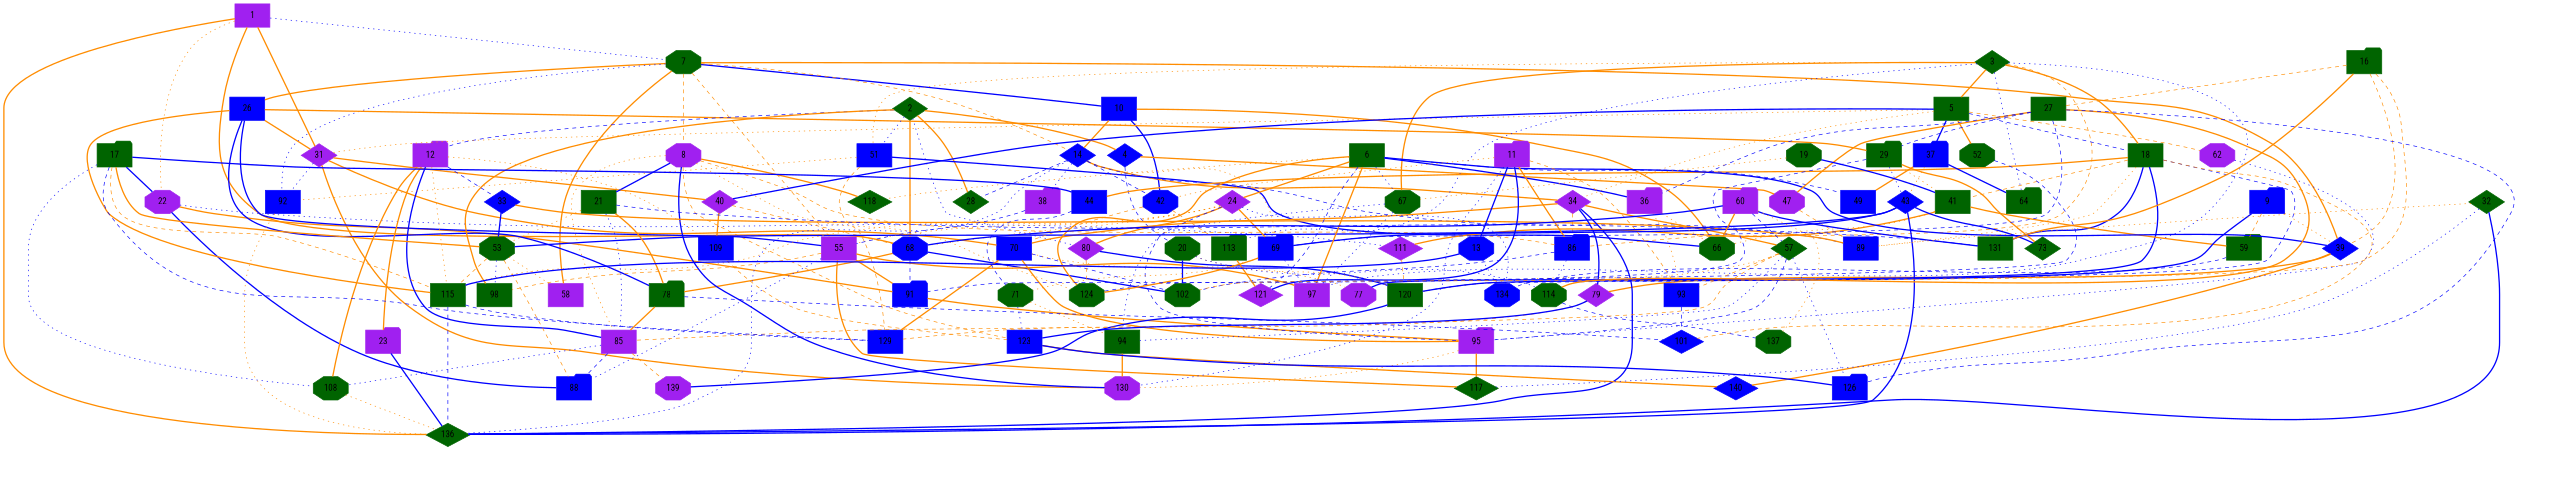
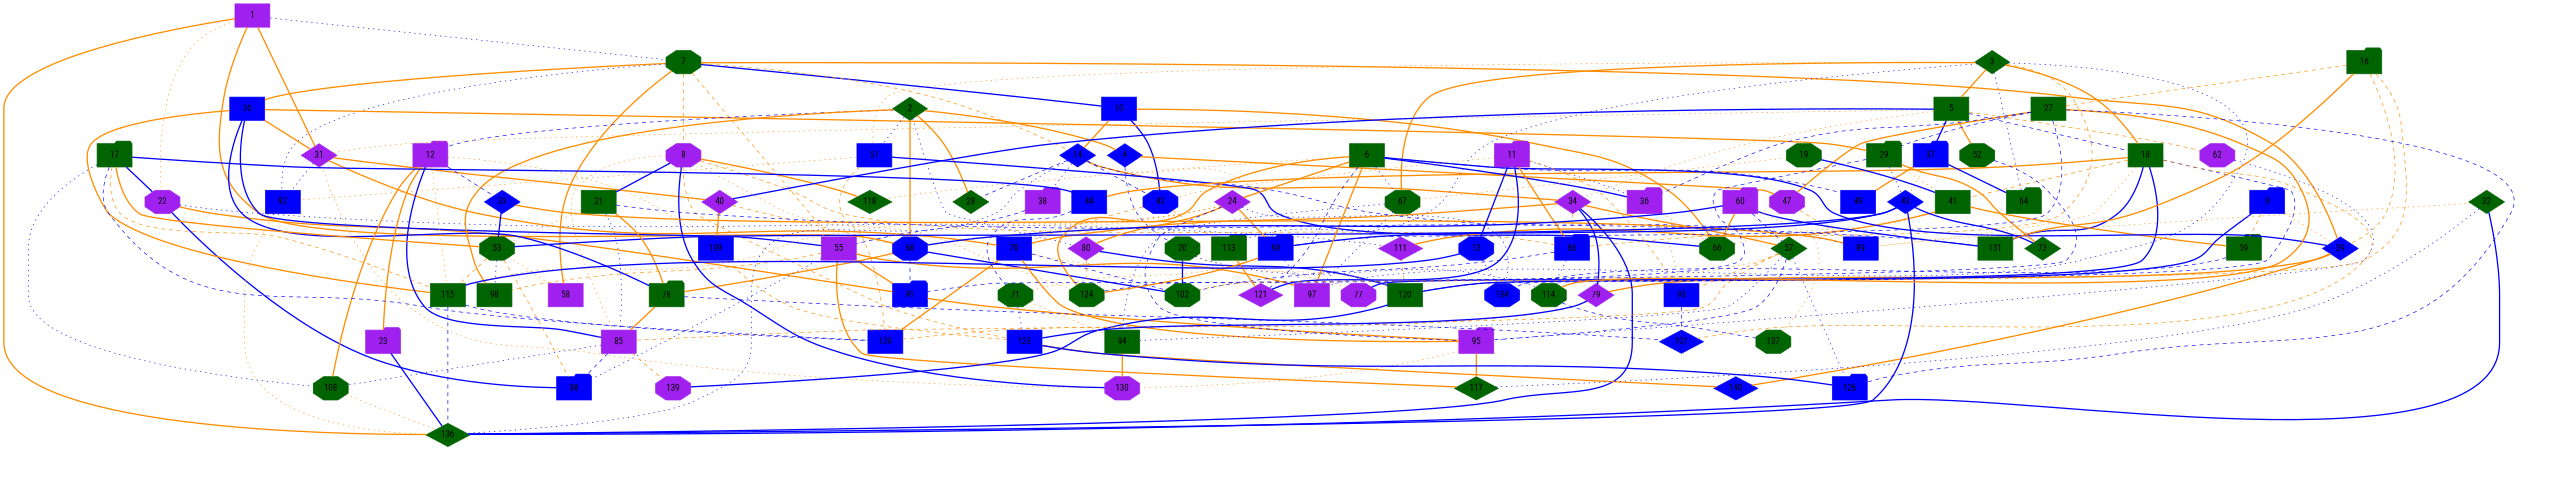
edge "11" -- "130": now "11" -- "36"
edge "31" -- "130": style bold -> dotted
